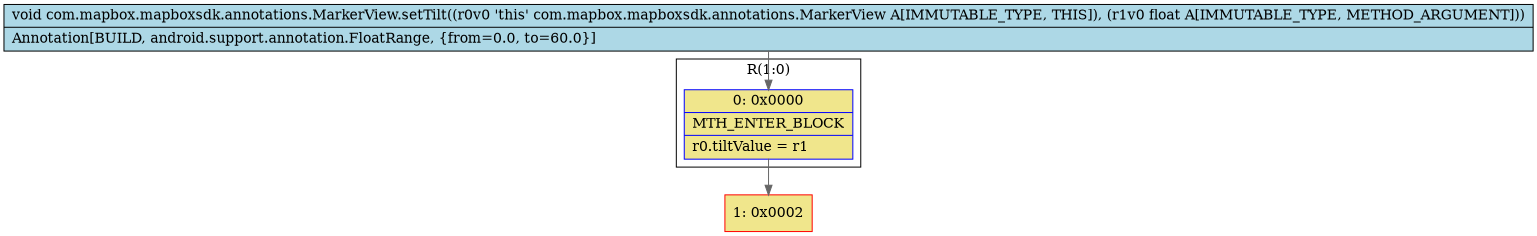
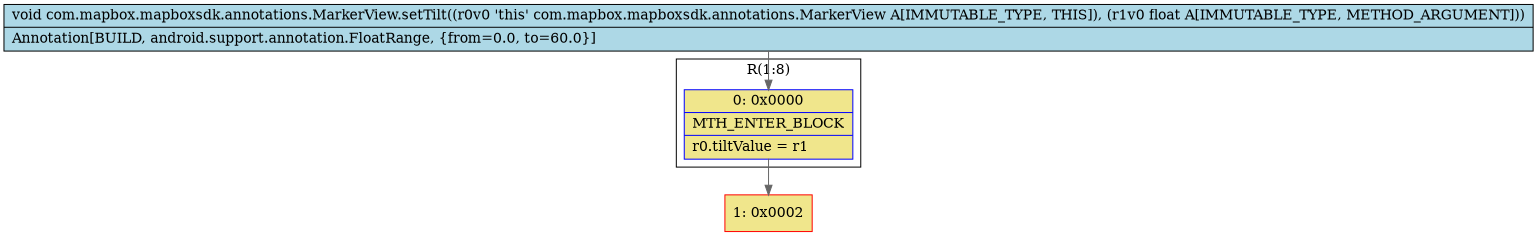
cluster "R(1:0)": label "R(1:0)" -> "R(1:8)"
